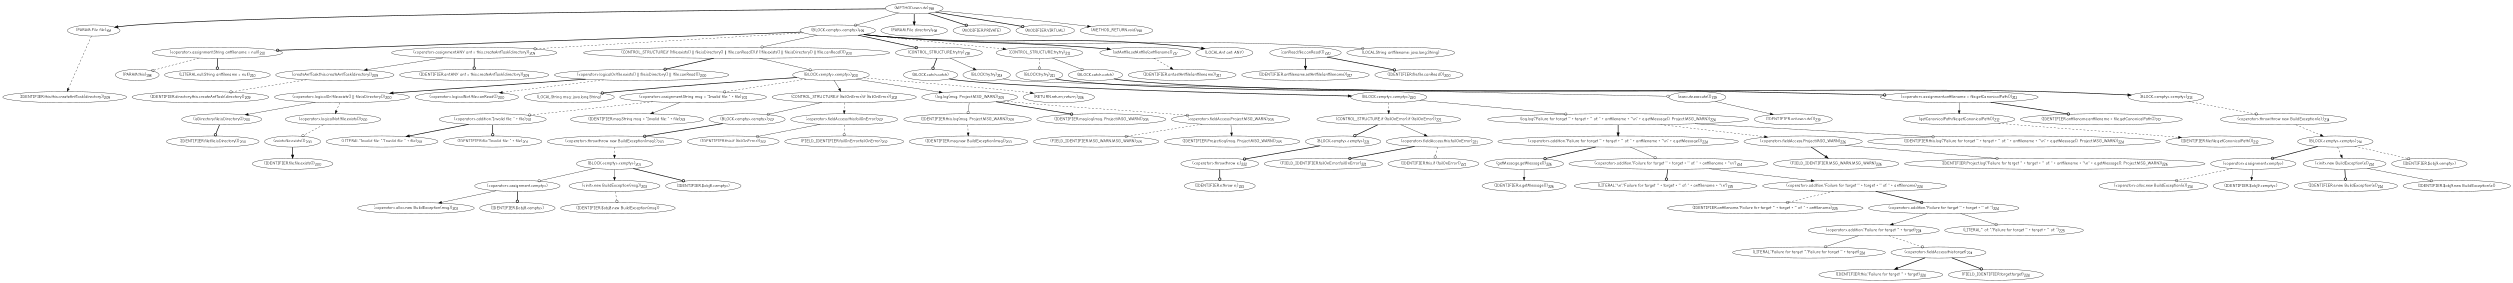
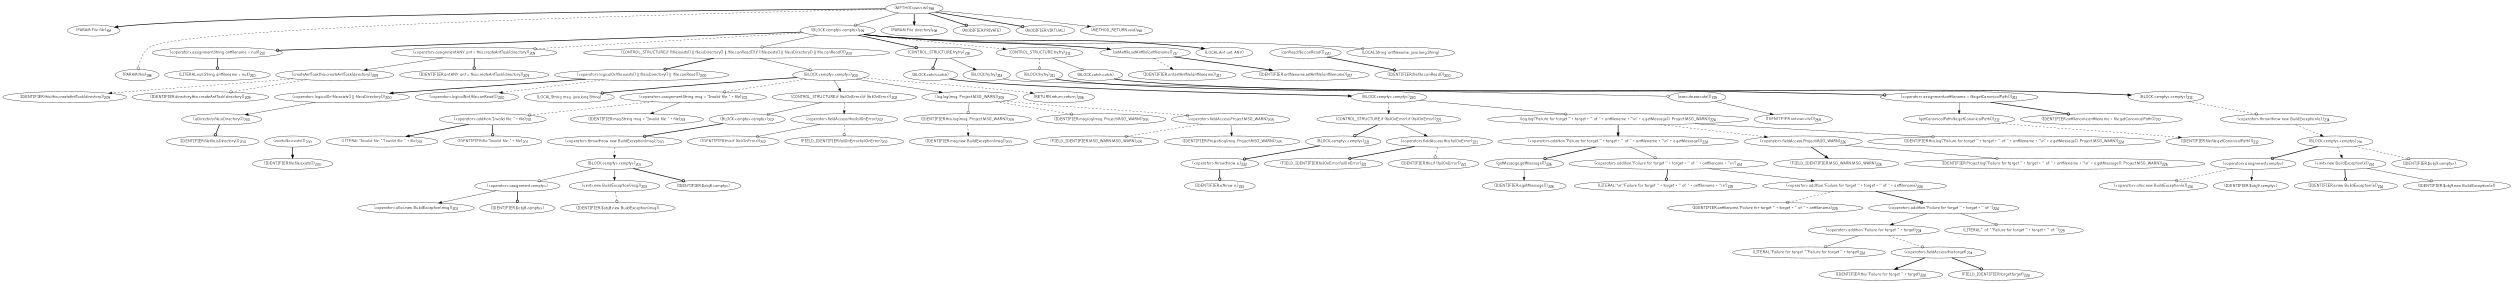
edge "(PARAM,File file)" -> "(IDENTIFIER,this,this.createAntTask(directory))": now "(createAntTask,this.createAntTask(directory))" -> "(IDENTIFIER,this,this.createAntTask(directory))"
edge "(canRead,file.canRead())" -> "(IDENTIFIER,antfilename,setAntfile(antfilename))": now "(setAntfile,setAntfile(antfilename))" -> "(IDENTIFIER,antfilename,setAntfile(antfilename))"
edge "(<operator>.assignment,String antfilename = null)" -> "(PARAM,this)": now "(METHOD,execute)" -> "(PARAM,this)"
edge "(log,log(msg, Project.MSG_WARN))" -> "(IDENTIFIER,msg,log(msg, Project.MSG_WARN))": style bold -> dashed
node "(<operator>.logicalNot,!file.exists())": removed
node "(IDENTIFIER,ant,execute())": text "219" -> "269"
